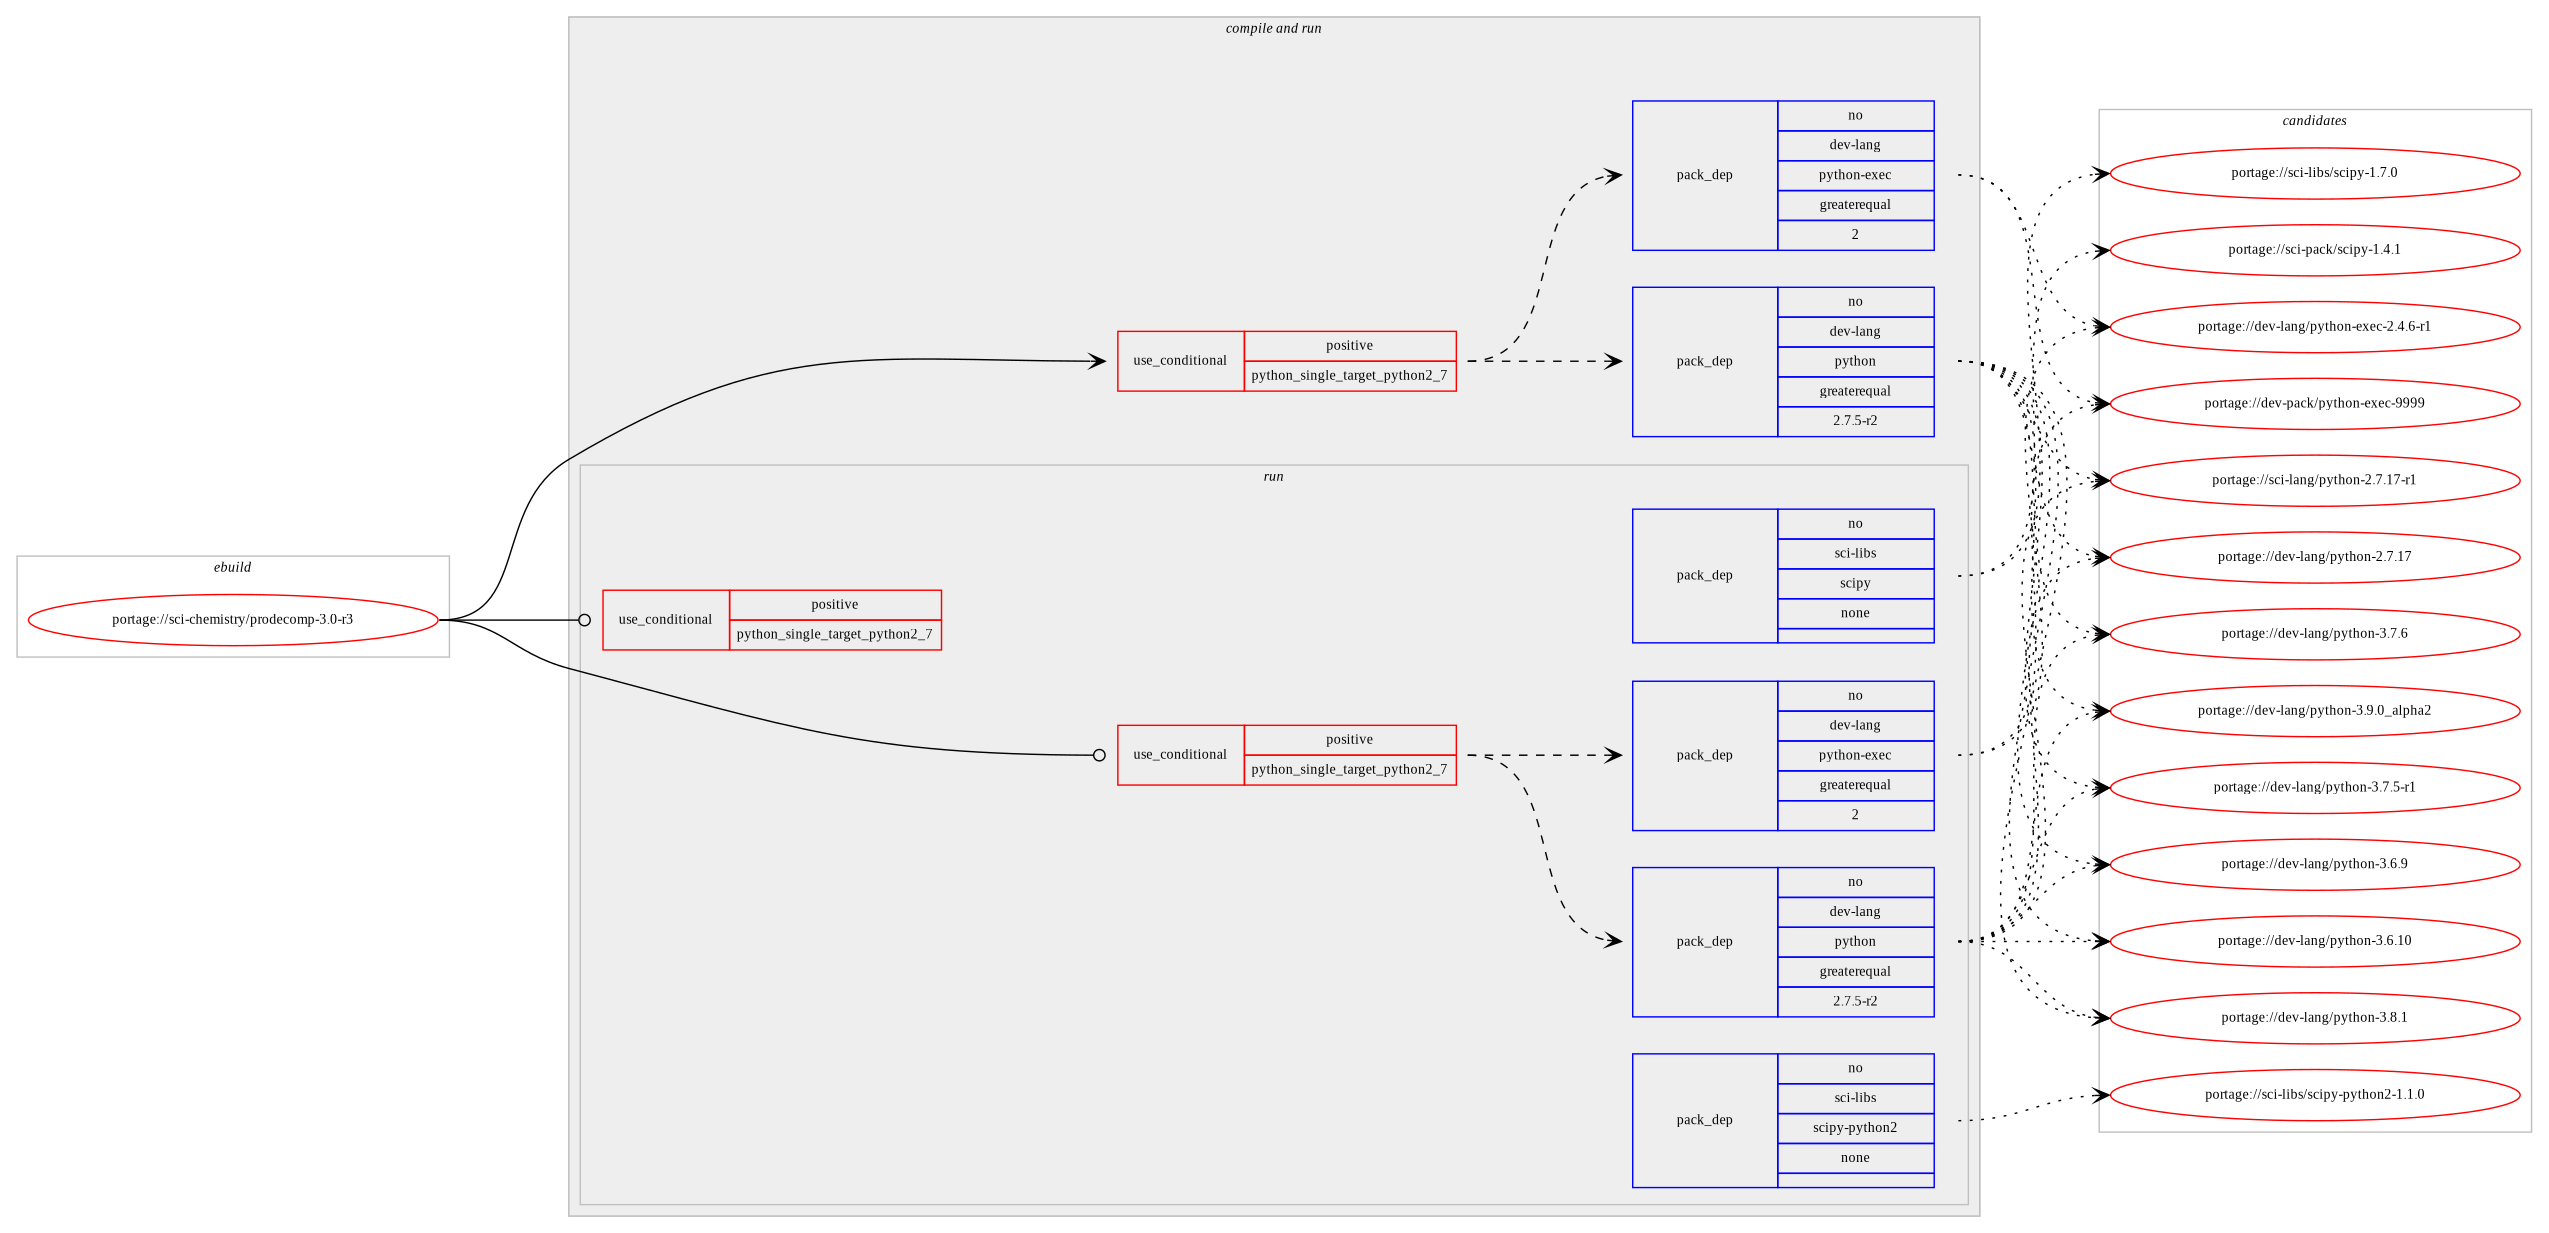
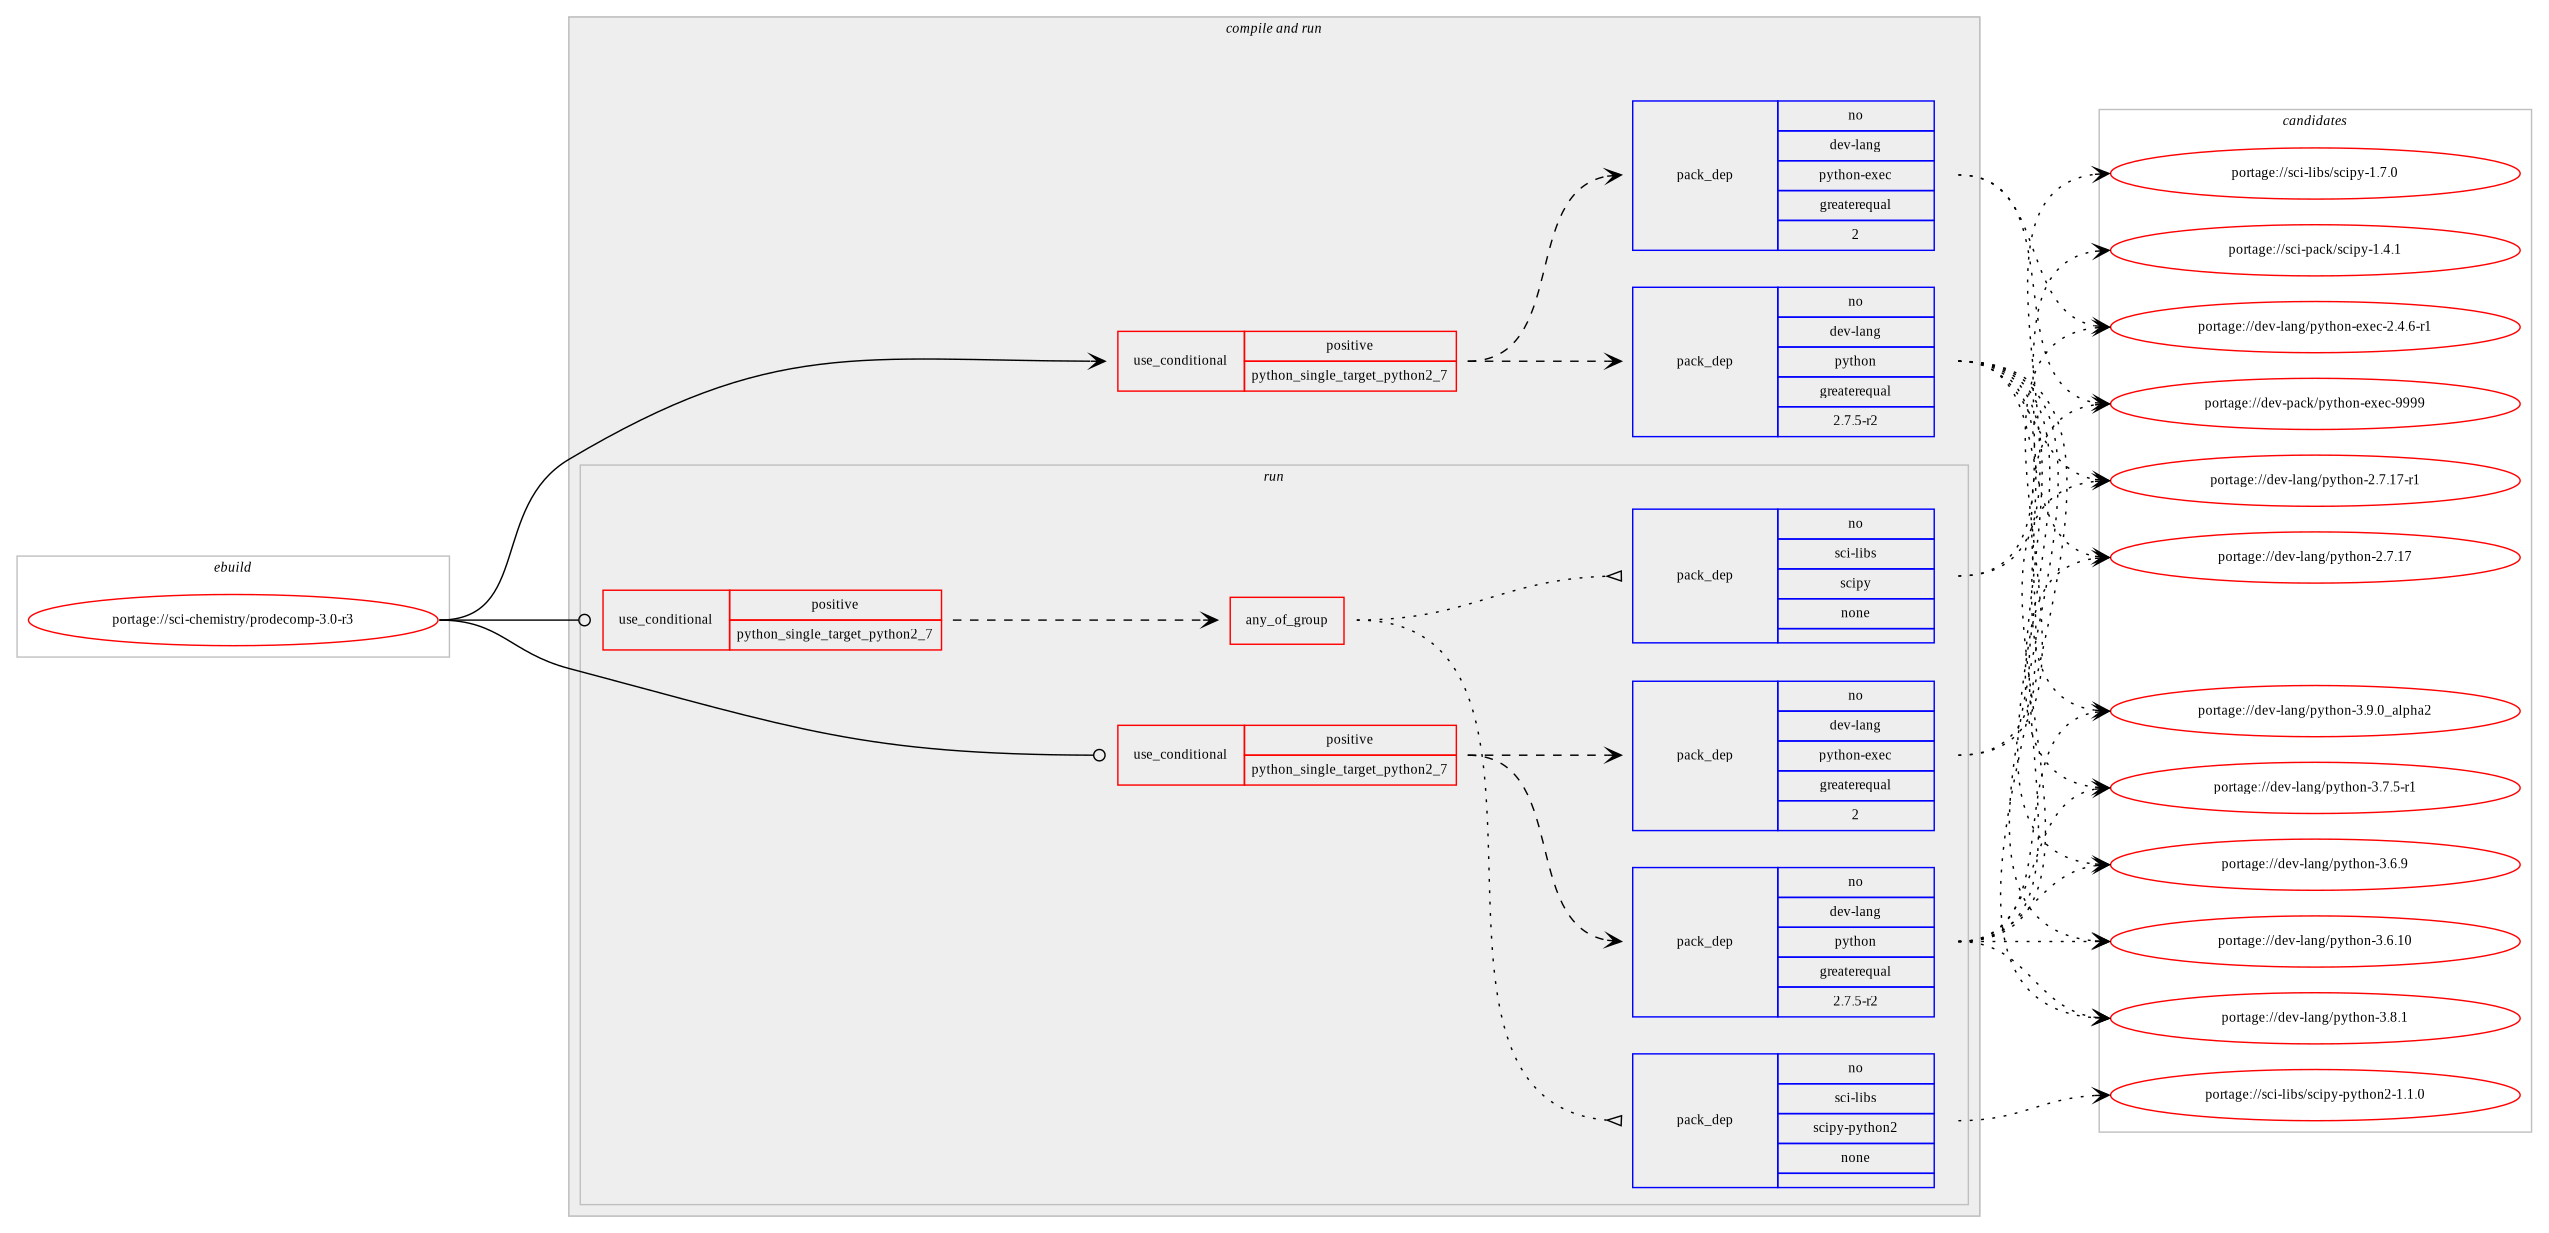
node "portage://sci-lang/python-2.7.17-r1": label "portage://sci-lang/python-2.7.17-r1" -> "portage://dev-lang/python-2.7.17-r1"
node "any_of_group": added
node "portage://dev-lang/python-3.7.6": removed
